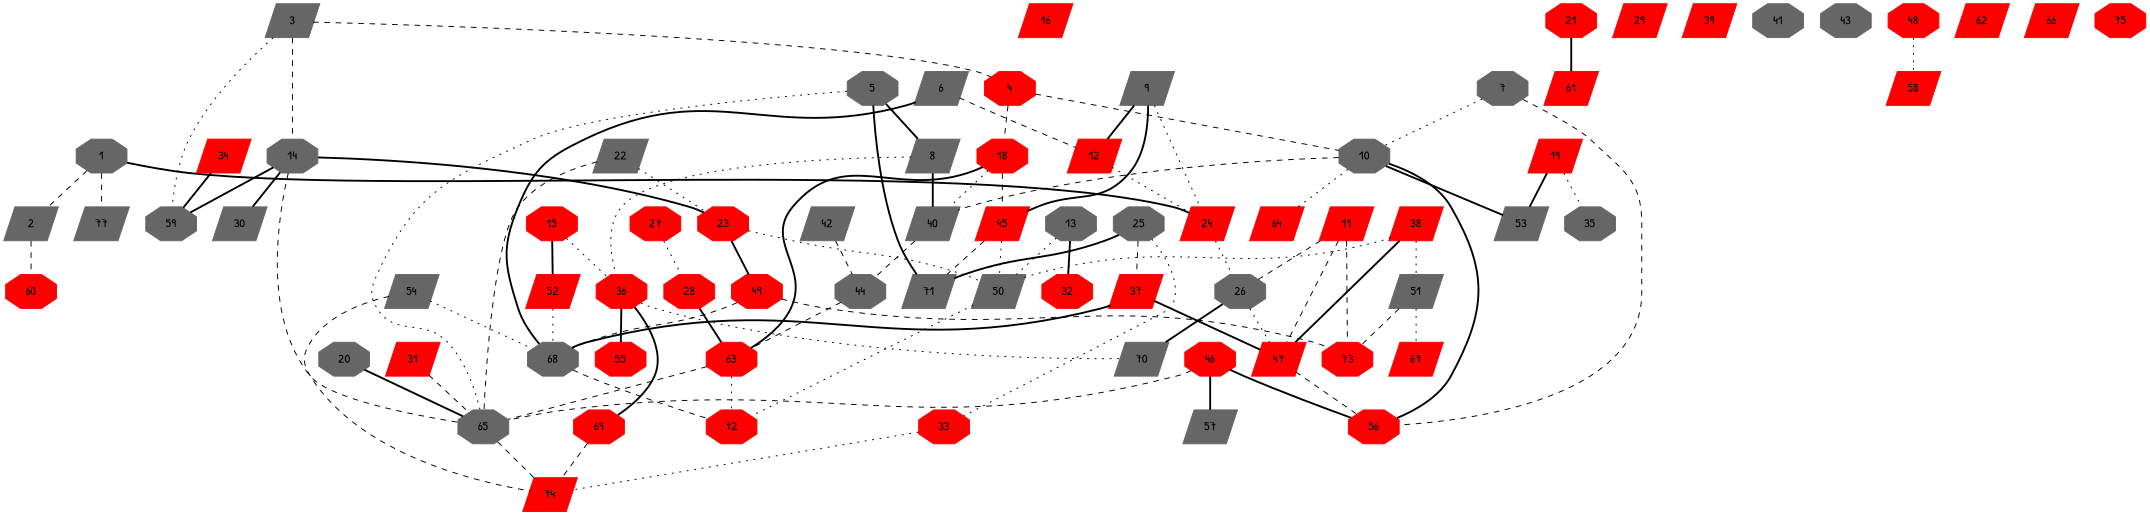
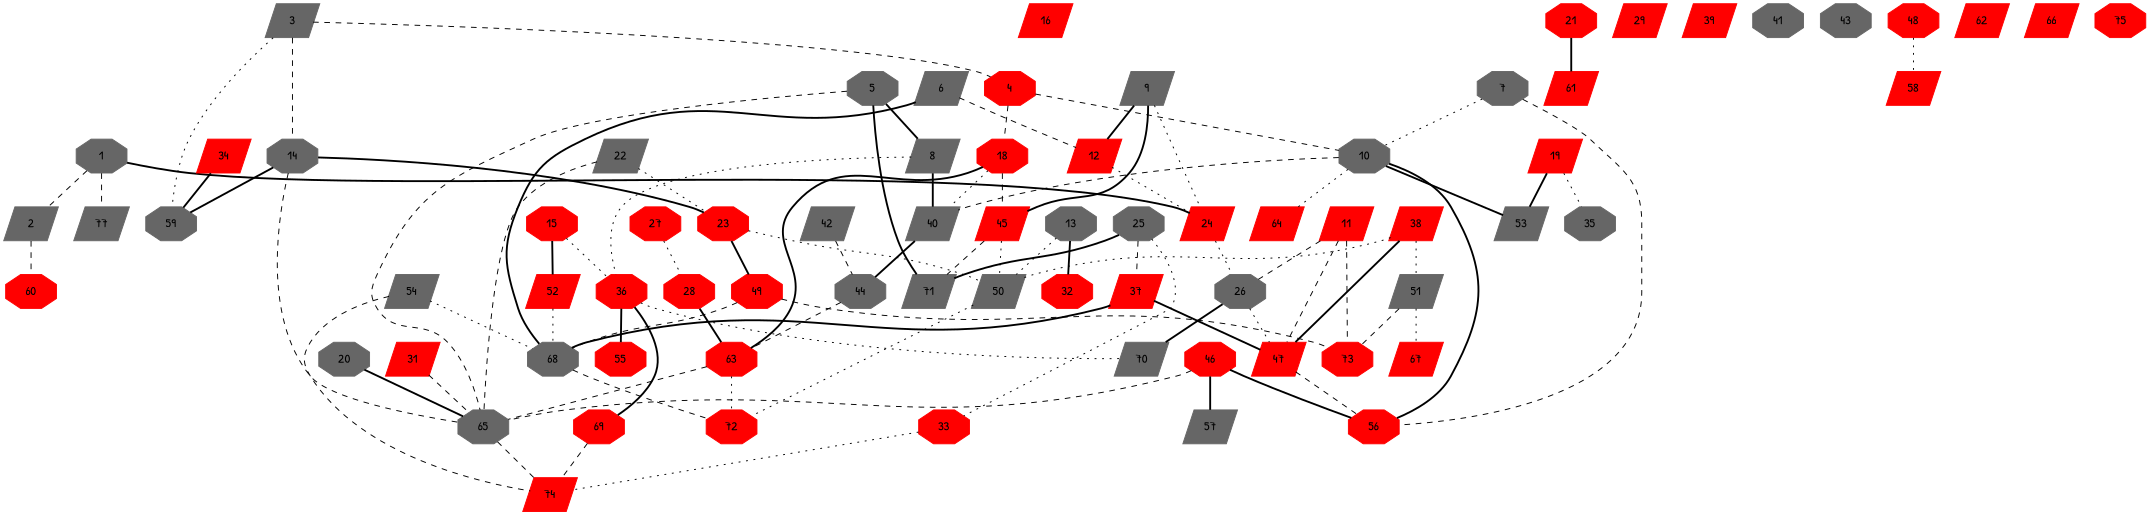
edge "5" -- "65": style dotted -> dashed
node "30": removed
edge "40" -- "44": style dashed -> bold
